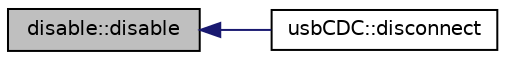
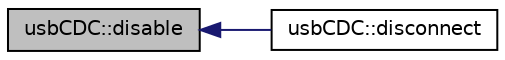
node "disable::disable": label "disable::disable" -> "usbCDC::disable"
